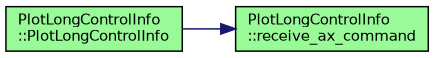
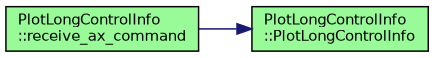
edge "PlotLongControlInfo ::PlotLongControlInfo" -> "PlotLongControlInfo ::receive_ax_command": reversed
